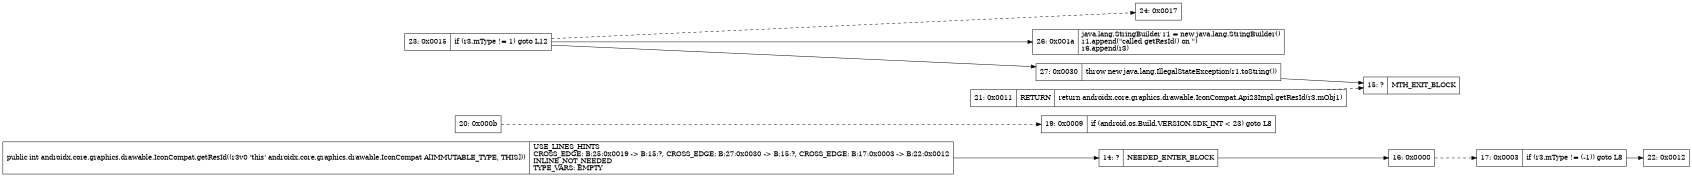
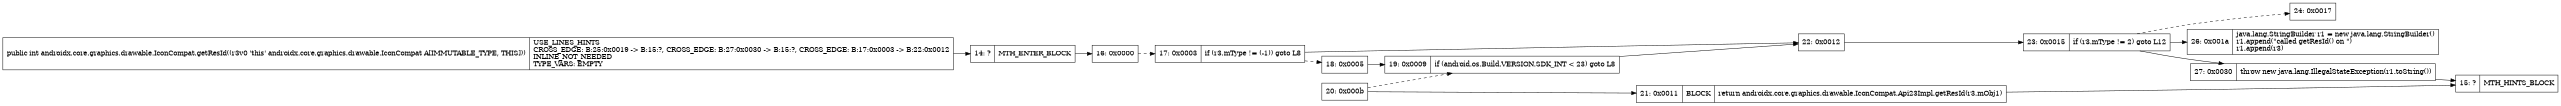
node "23: 0x0015": text "if (r3.mType != 1) goto L12" -> "if (r3.mType != 2) goto L12"
edge "22: 0x0012" -> "23: 0x0015": added
node "26: 0x001a": text "r6.append(r3)" -> "r1.append(r3)"
edge "19: 0x0009" -> "22: 0x0012": added
node "18: 0x0005": added
node "15: ?": text "MTH_EXIT_BLOCK" -> "MTH_HINTS_BLOCK"
edge "21: 0x0011" -> "15: ?": style dashed -> solid
edge "20: 0x000b" -> "21: 0x0011": added
node "21: 0x0011": text "RETURN" -> "BLOCK"
node "14: ?": text "NEEDED_ENTER_BLOCK" -> "MTH_ENTER_BLOCK"
